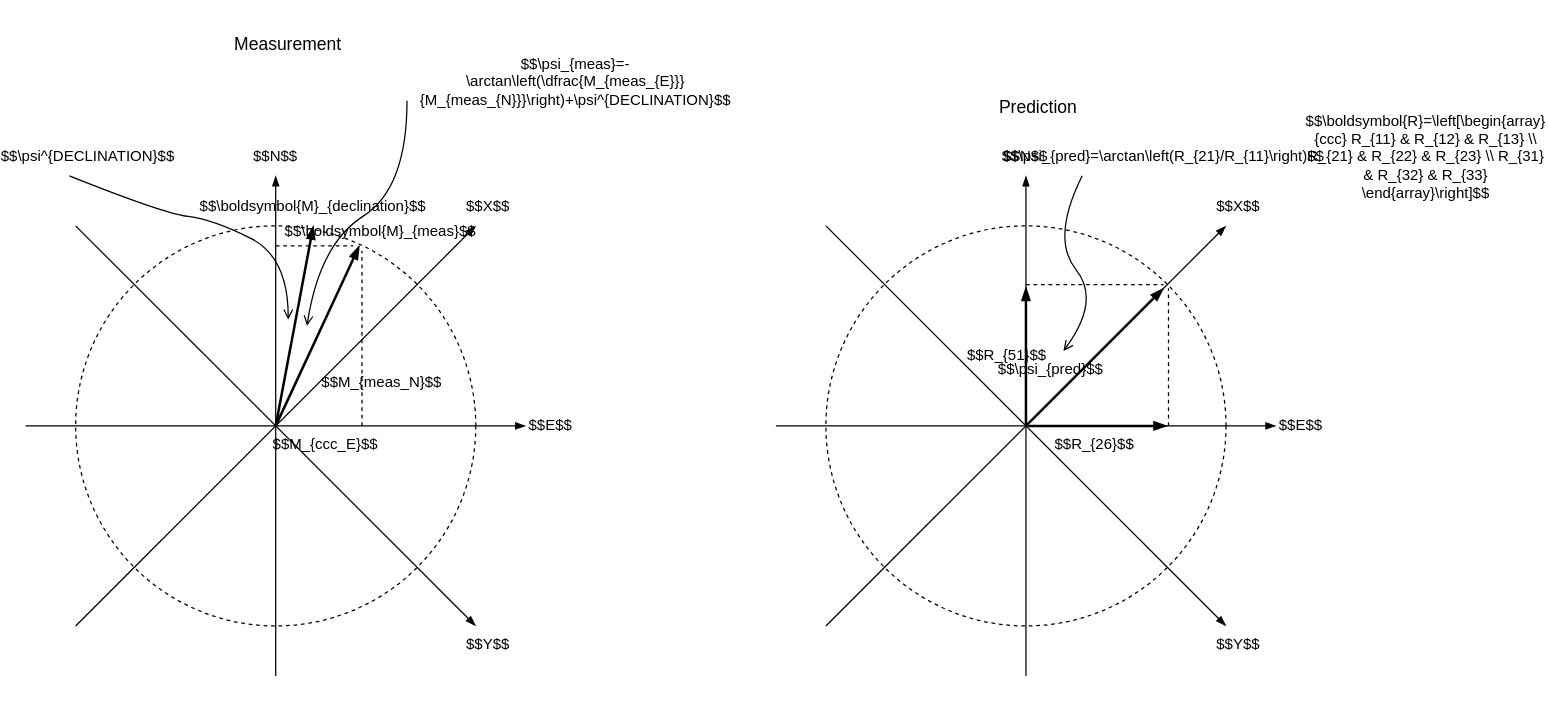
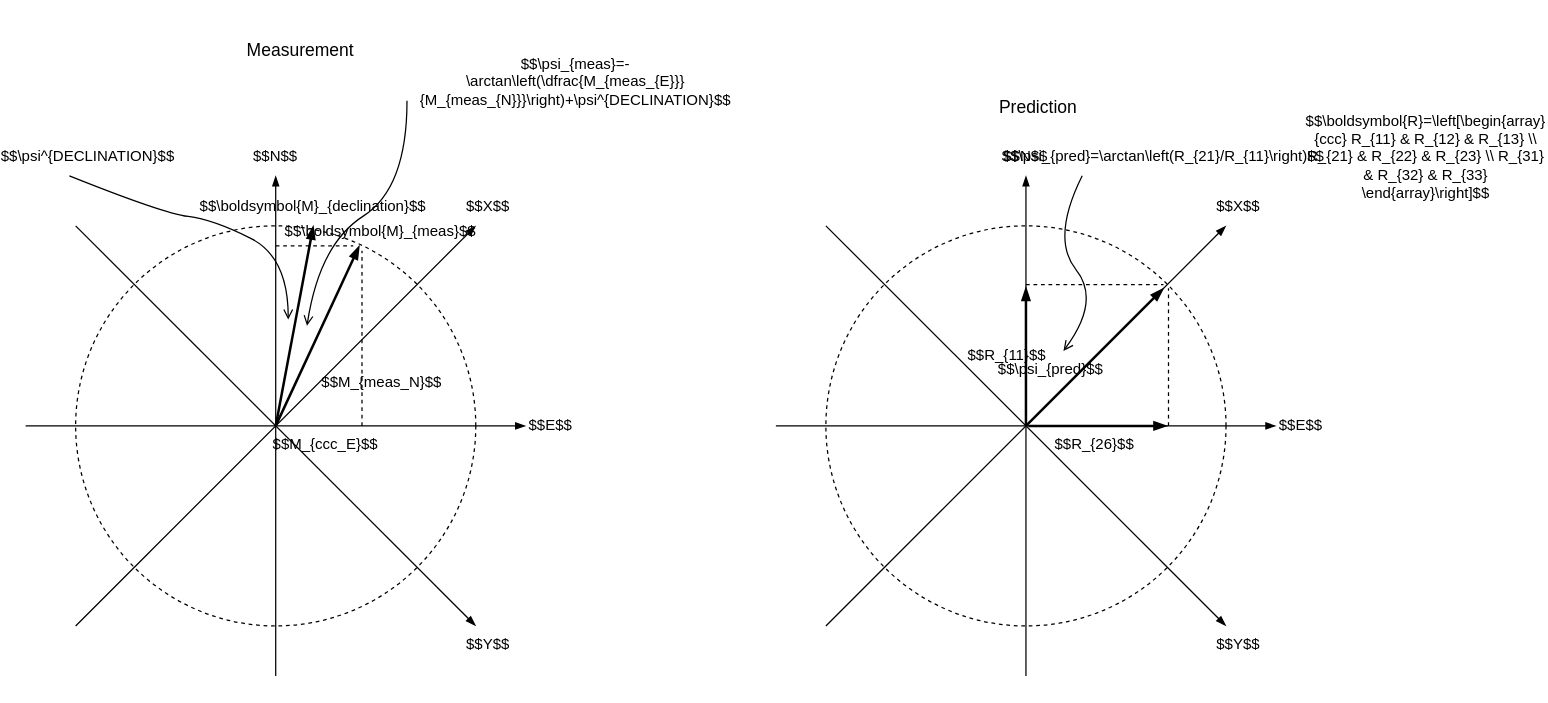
node "Measurement": moved (288, 44) -> (301, 51)
node "$$R_{51}$$": label "$$R_{51}$$" -> "$$R_{11}$$"
